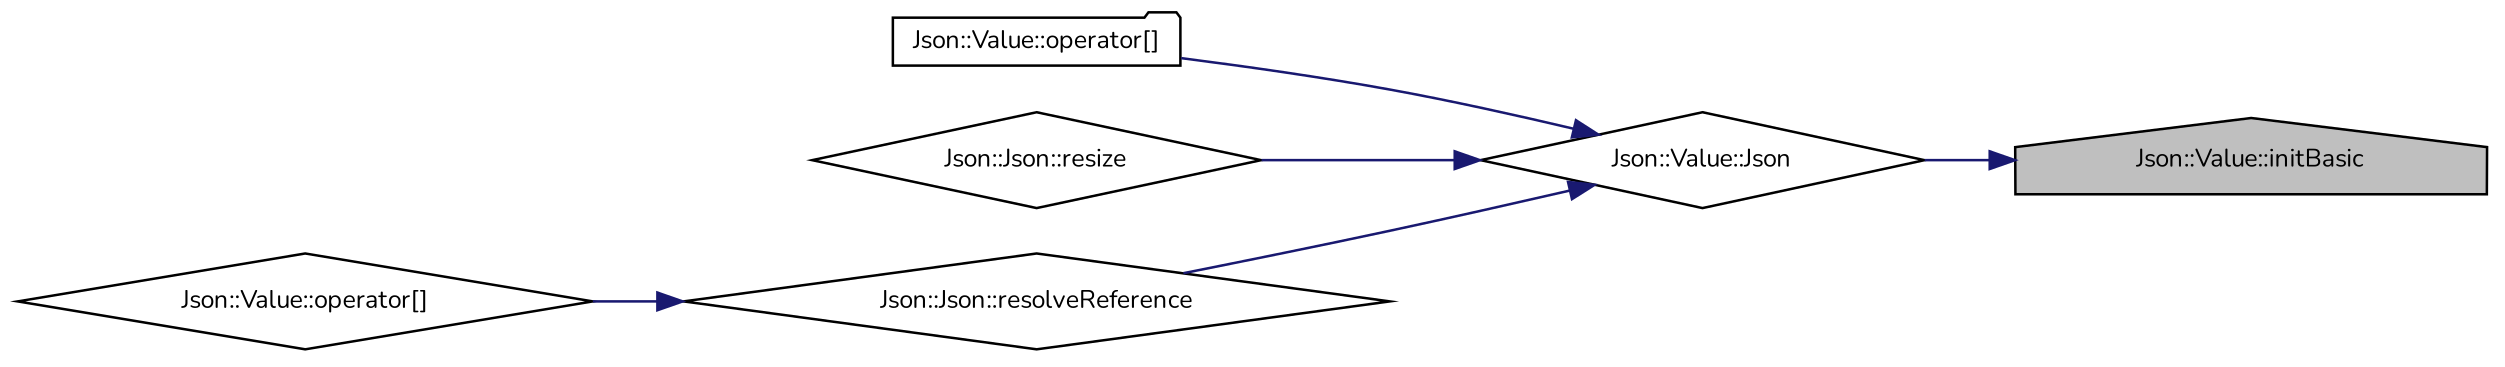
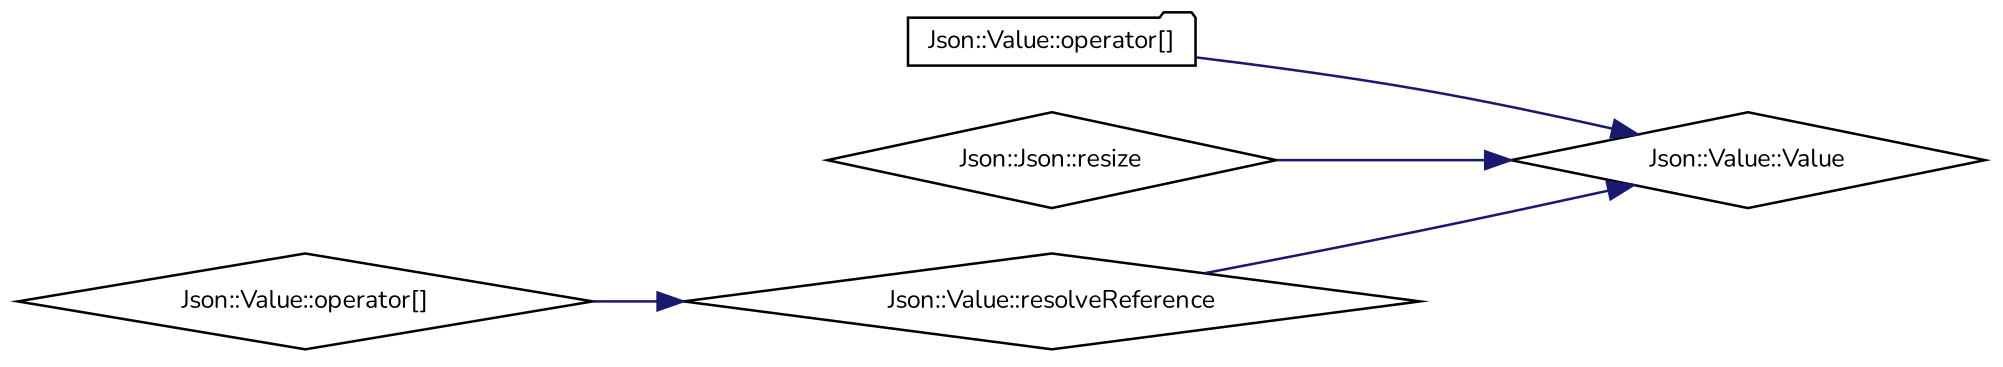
node "Json::Value::Json": label "Json::Value::Json" -> "Json::Value::Value"
node "Json::Value::initBasic": removed
node "Json::Json::resolveReference": label "Json::Json::resolveReference" -> "Json::Value::resolveReference"
